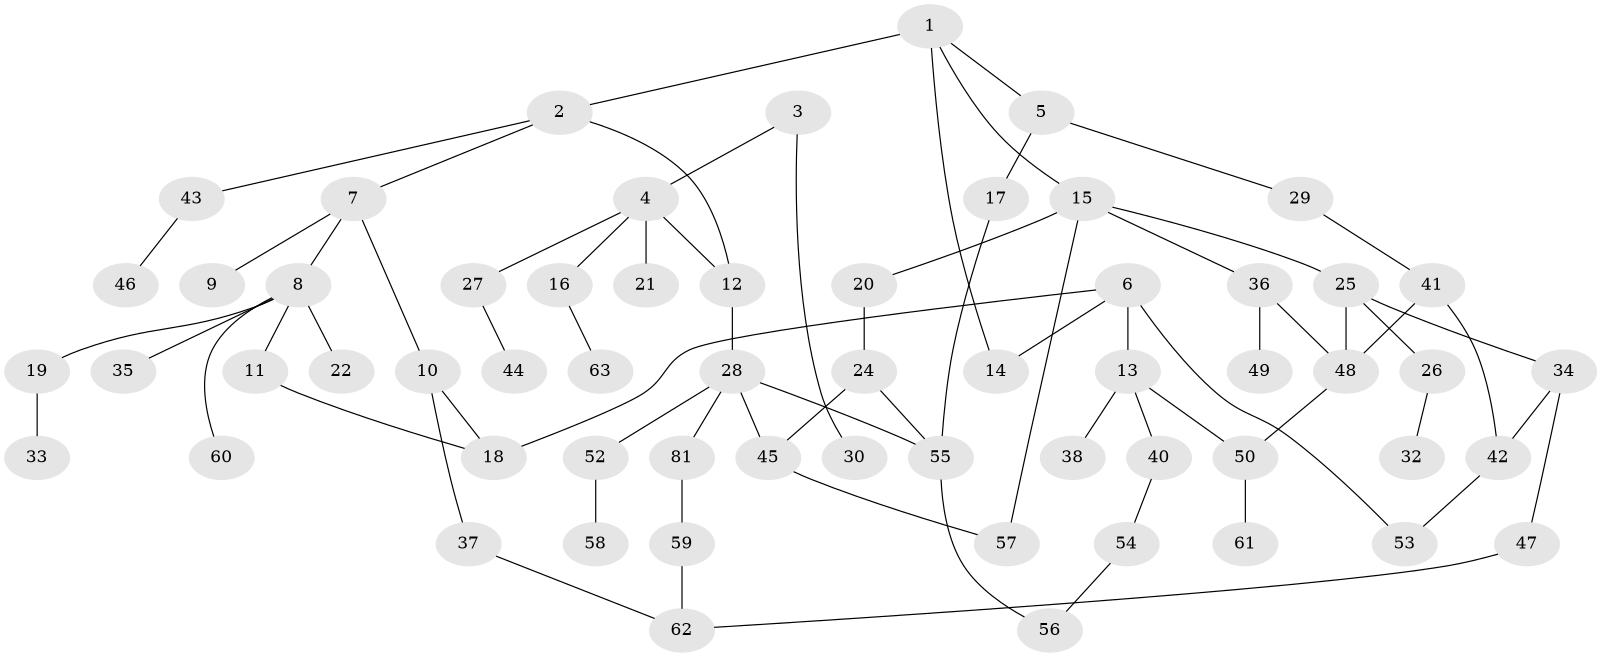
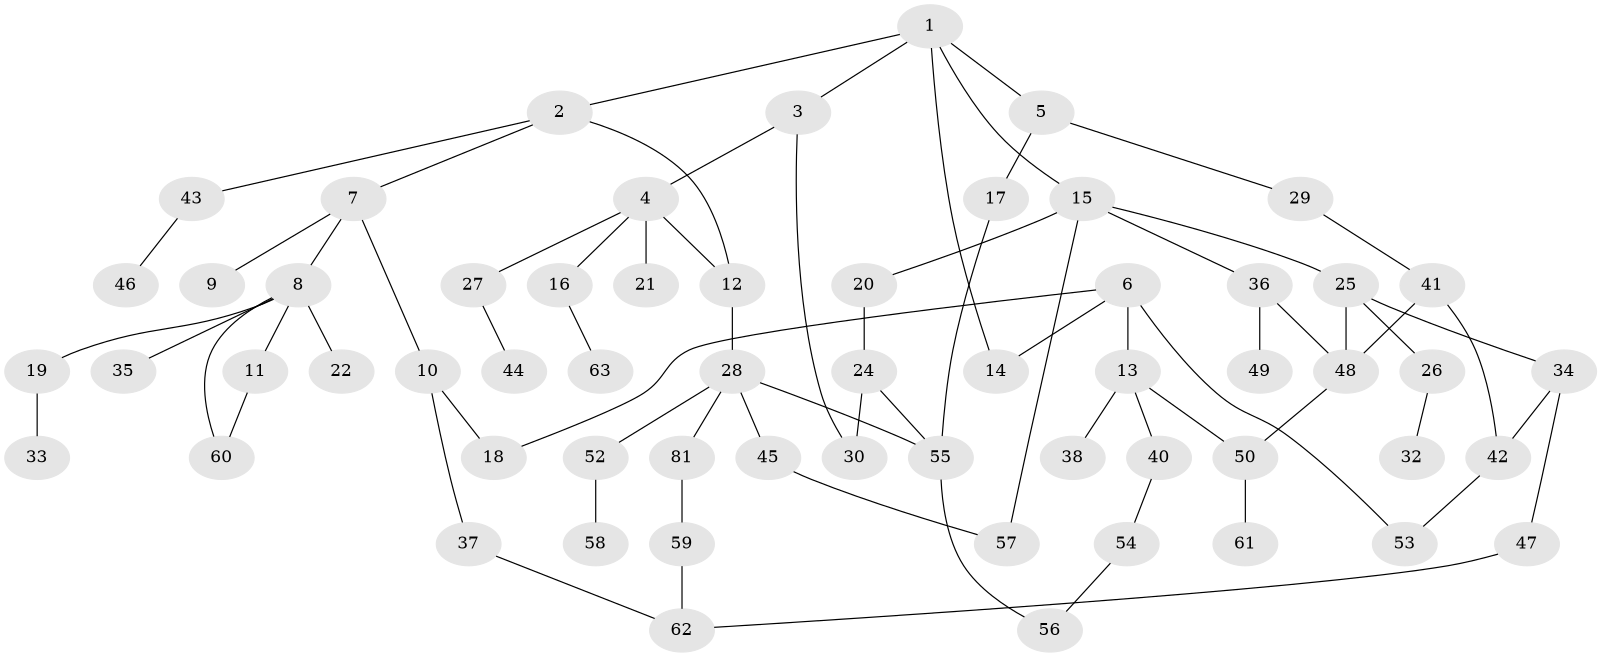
edge "1" -- "3": added
edge "24" -- "45": now "24" -- "30"
edge "11" -- "18": now "11" -- "60"
